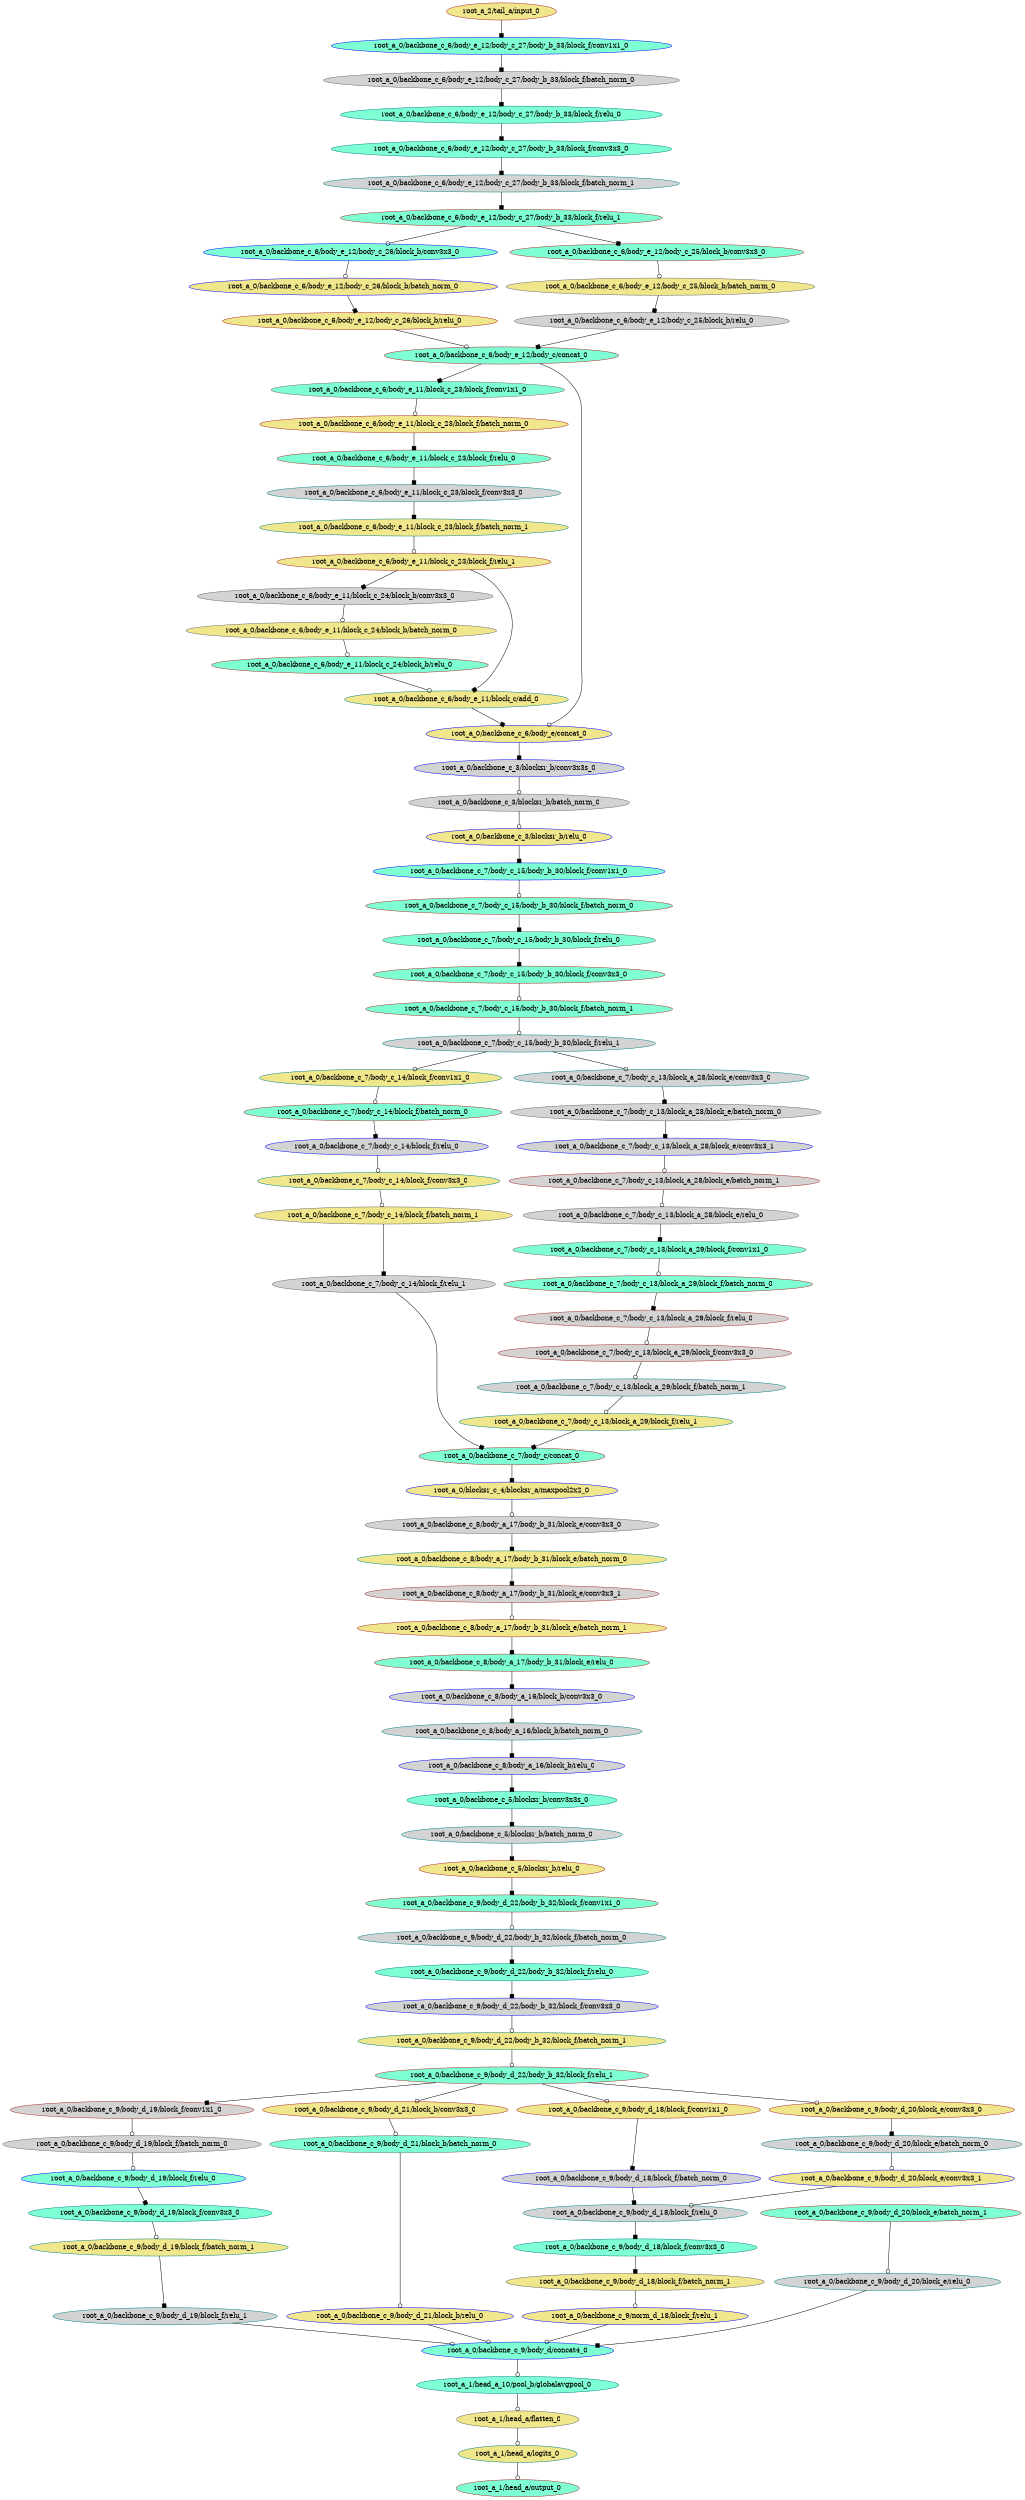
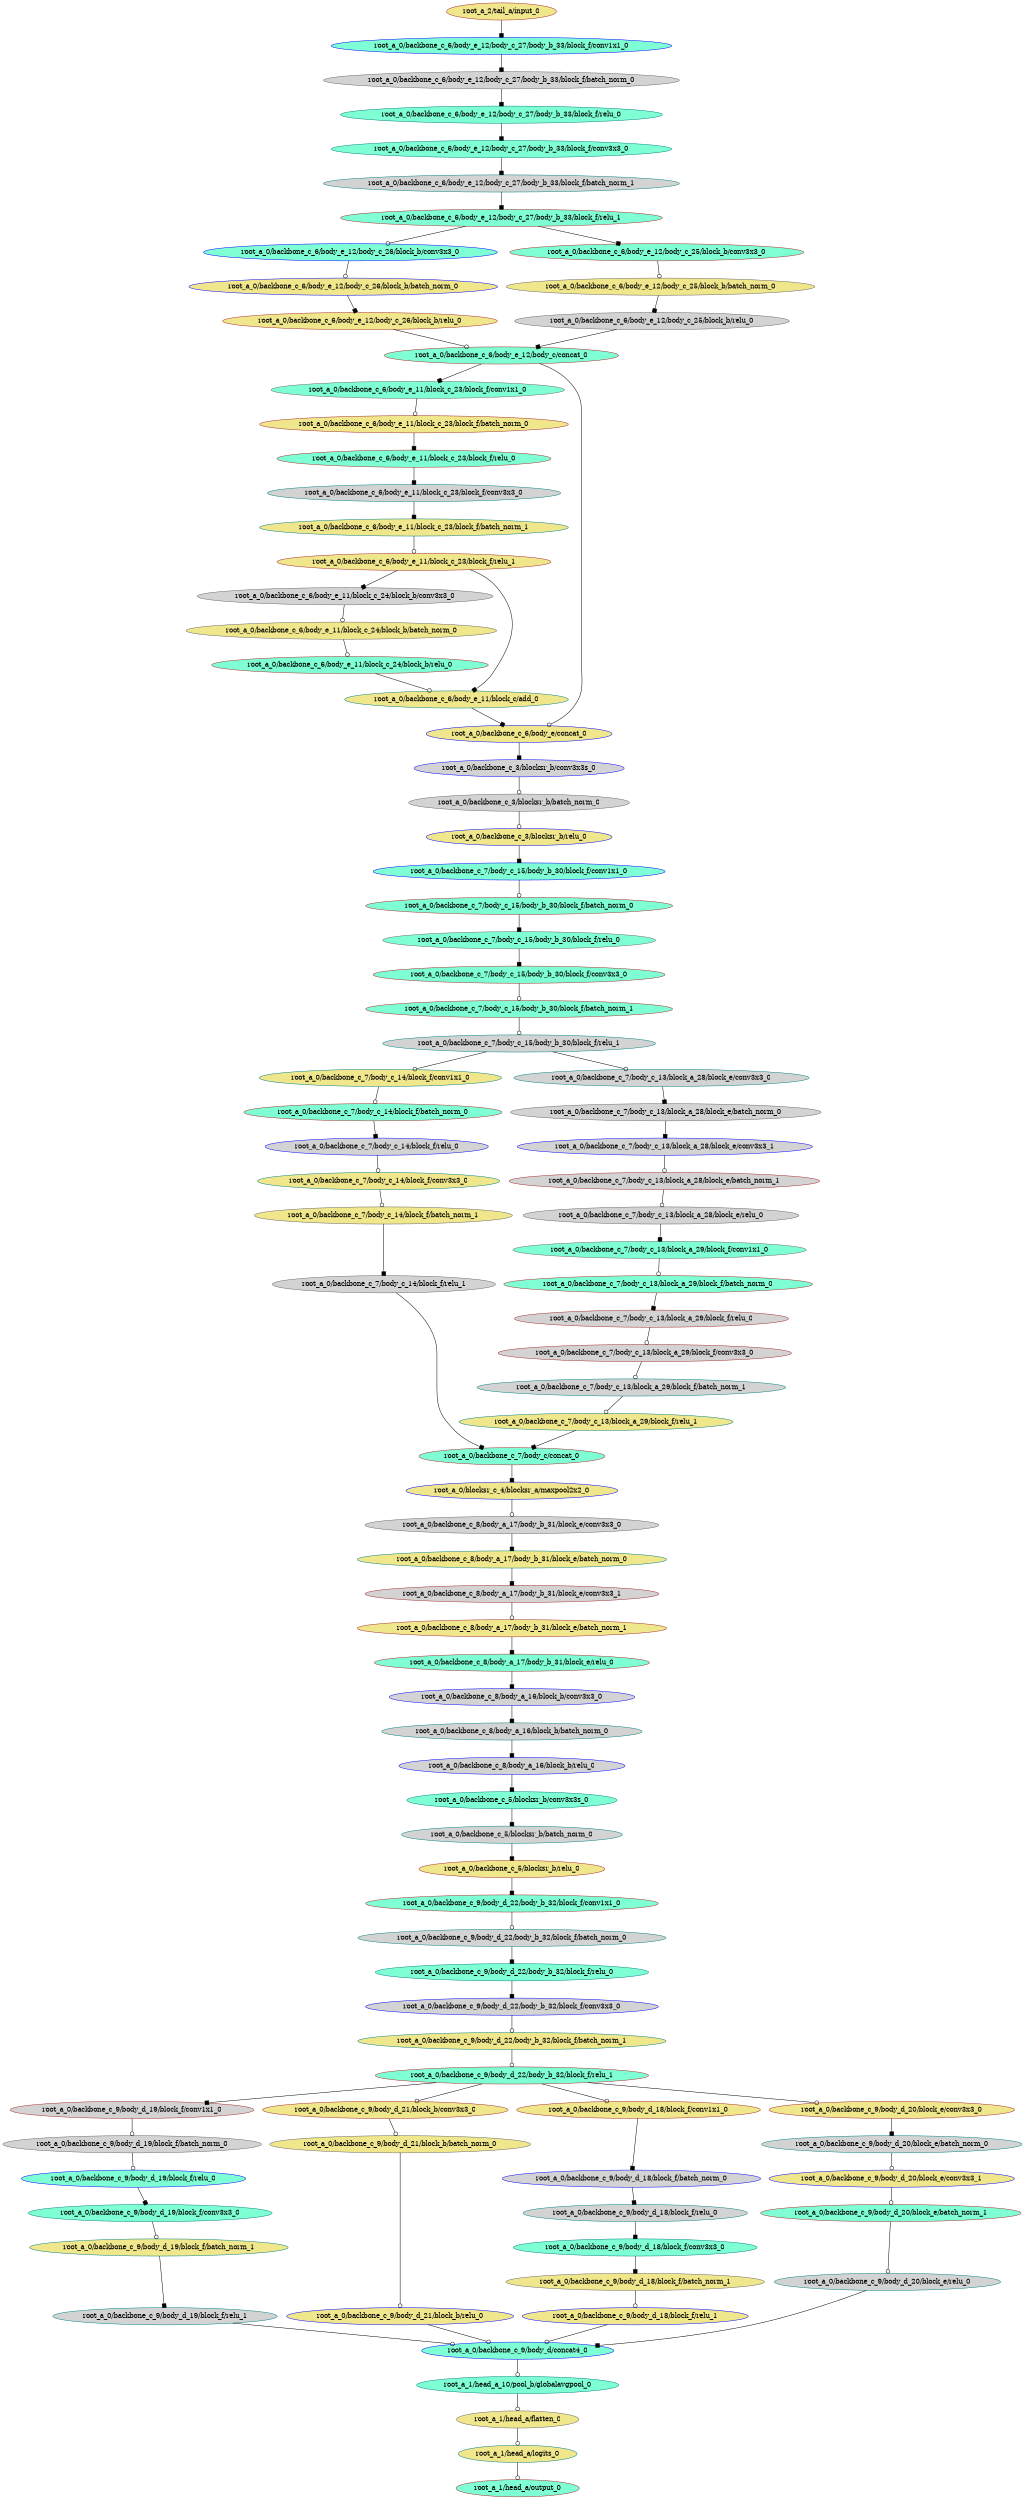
node "root_a_0/backbone_c_9/body_d_21/block_b/batch_norm_0": fillcolor aquamarine -> khaki
edge "root_a_0/backbone_c_9/body_d_20/block_e/conv3x3_1" -> "root_a_0/backbone_c_9/body_d_18/block_f/relu_0": now "root_a_0/backbone_c_9/body_d_20/block_e/conv3x3_1" -> "root_a_0/backbone_c_9/body_d_20/block_e/batch_norm_1"
node "root_a_0/backbone_c_9/norm_d_18/block_f/relu_1": label "root_a_0/backbone_c_9/norm_d_18/block_f/relu_1" -> "root_a_0/backbone_c_9/body_d_18/block_f/relu_1"
